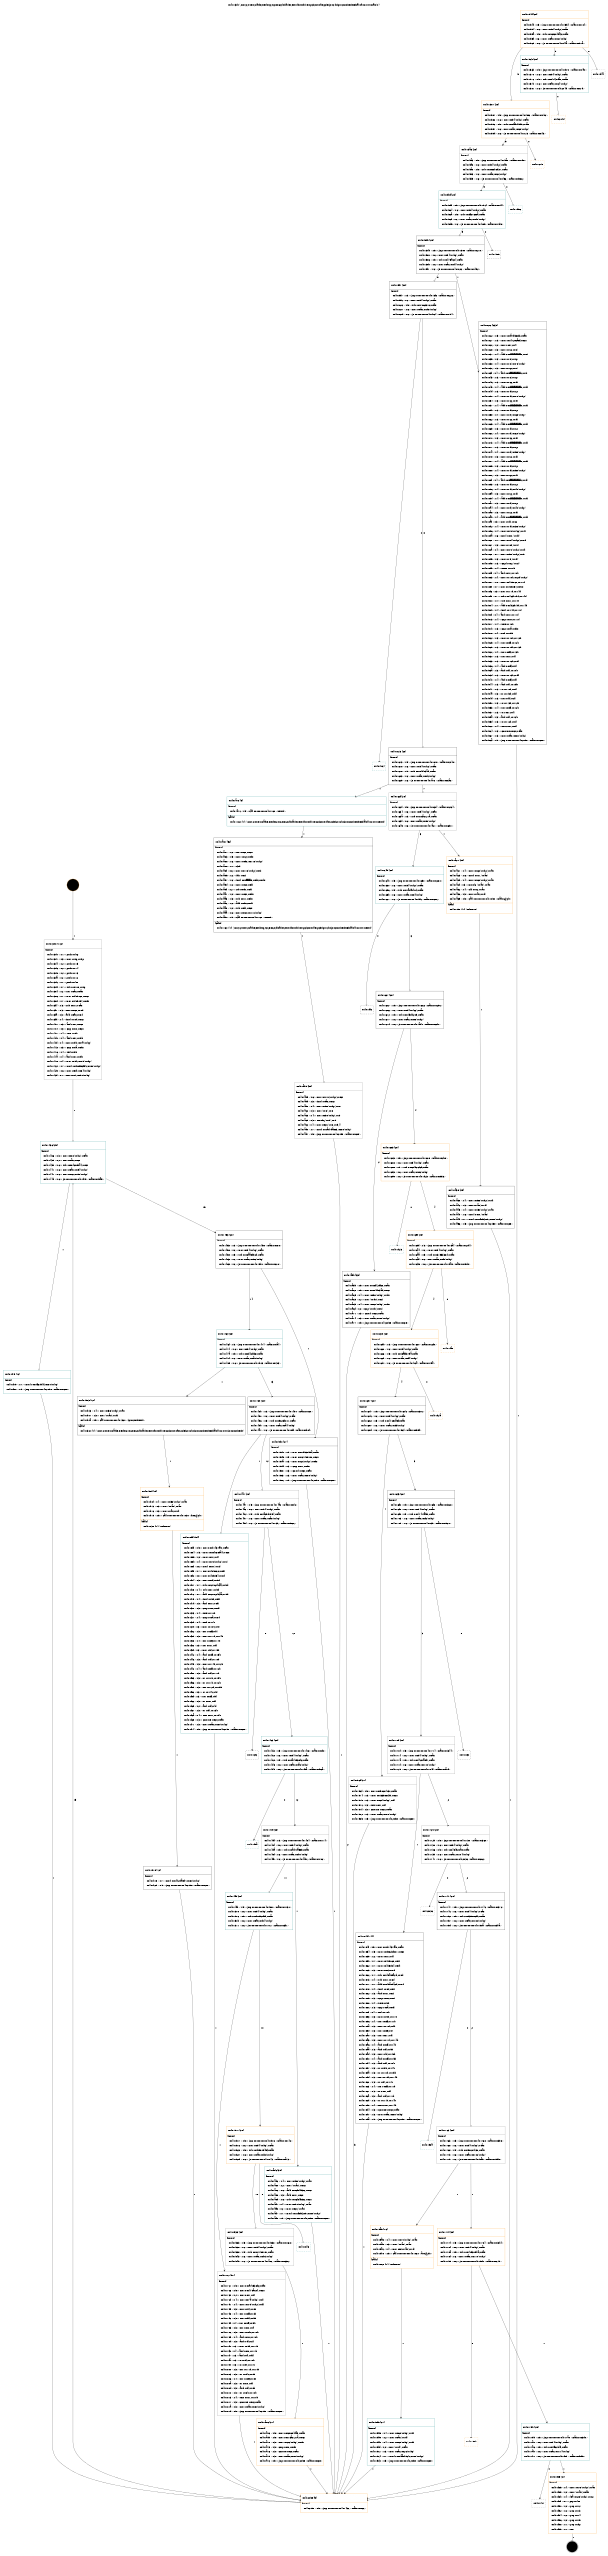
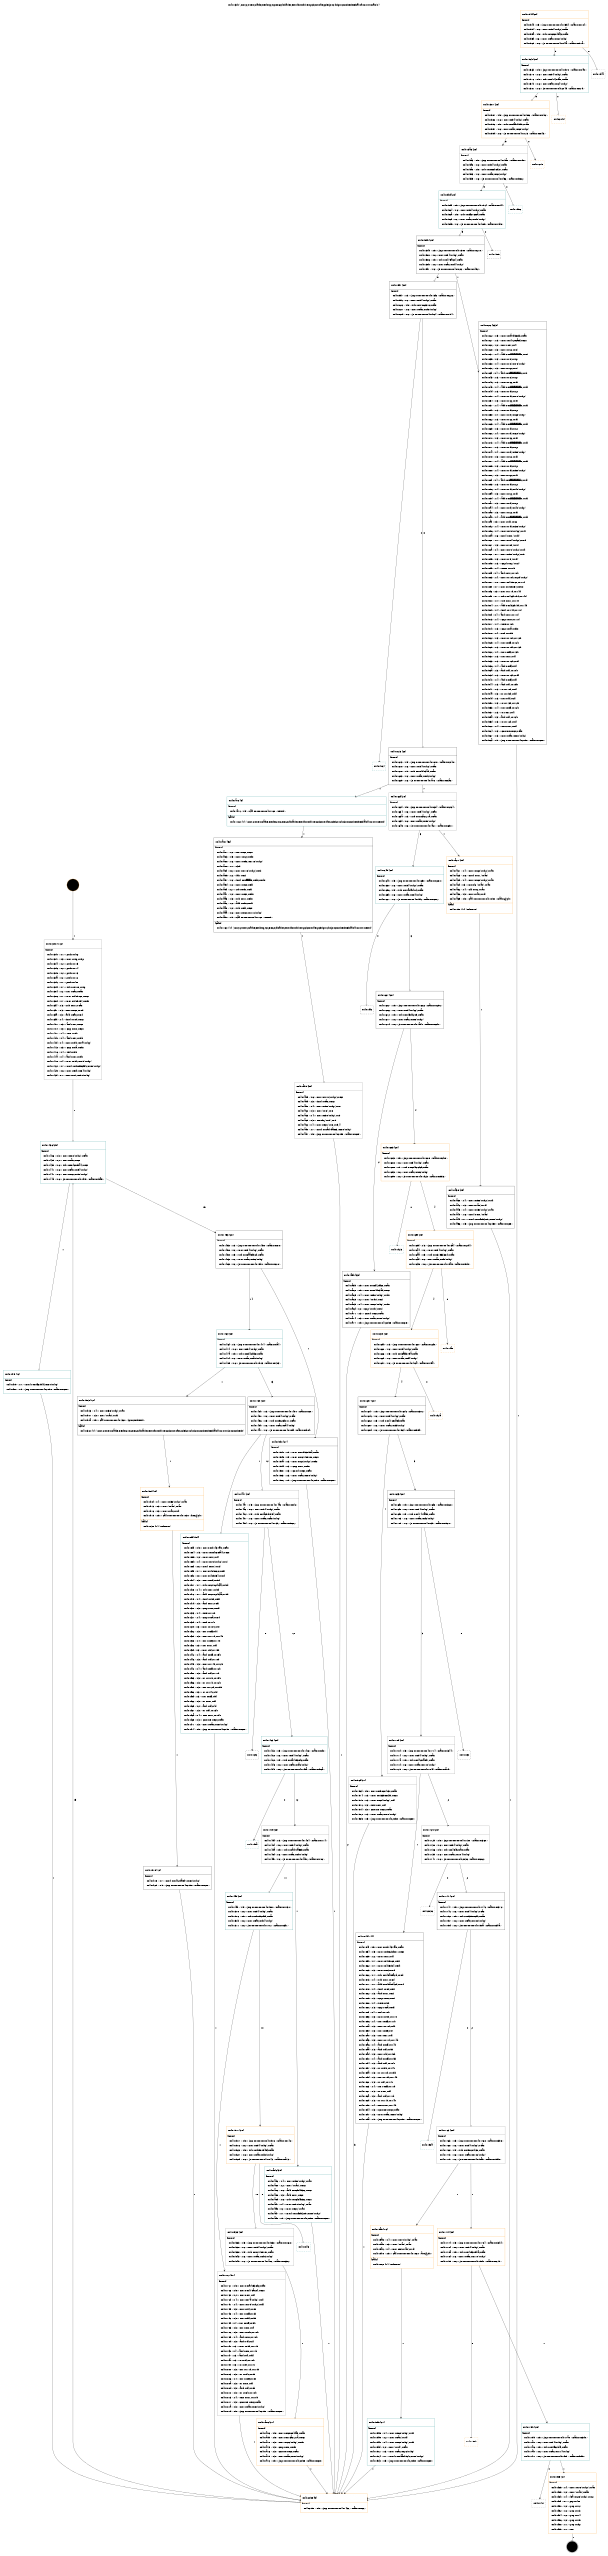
edge "0x40154f [28]" -> "0x401587 [28]": now "0x40156b [28]" -> "0x401587 [28]"
